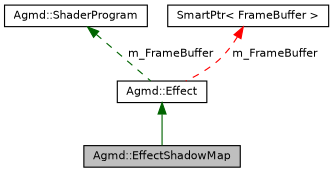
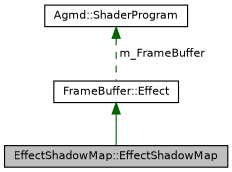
node "SmartPtr< FrameBuffer >": removed
node "Agmd::Effect": label "Agmd::Effect" -> "FrameBuffer::Effect"
node "Agmd::EffectShadowMap": label "Agmd::EffectShadowMap" -> "EffectShadowMap::EffectShadowMap"
